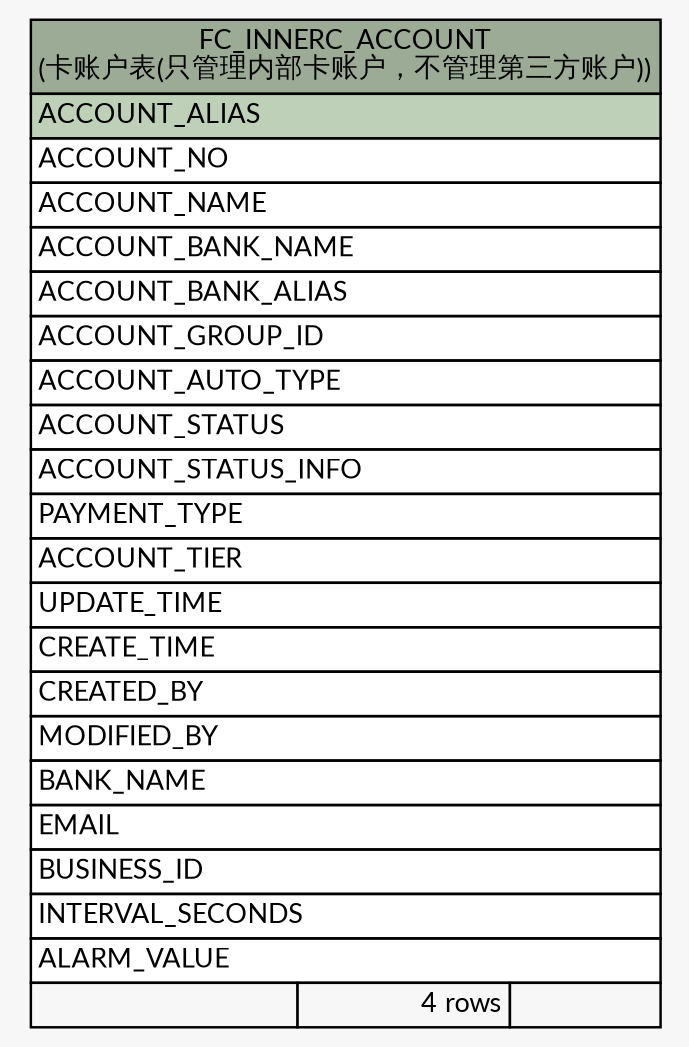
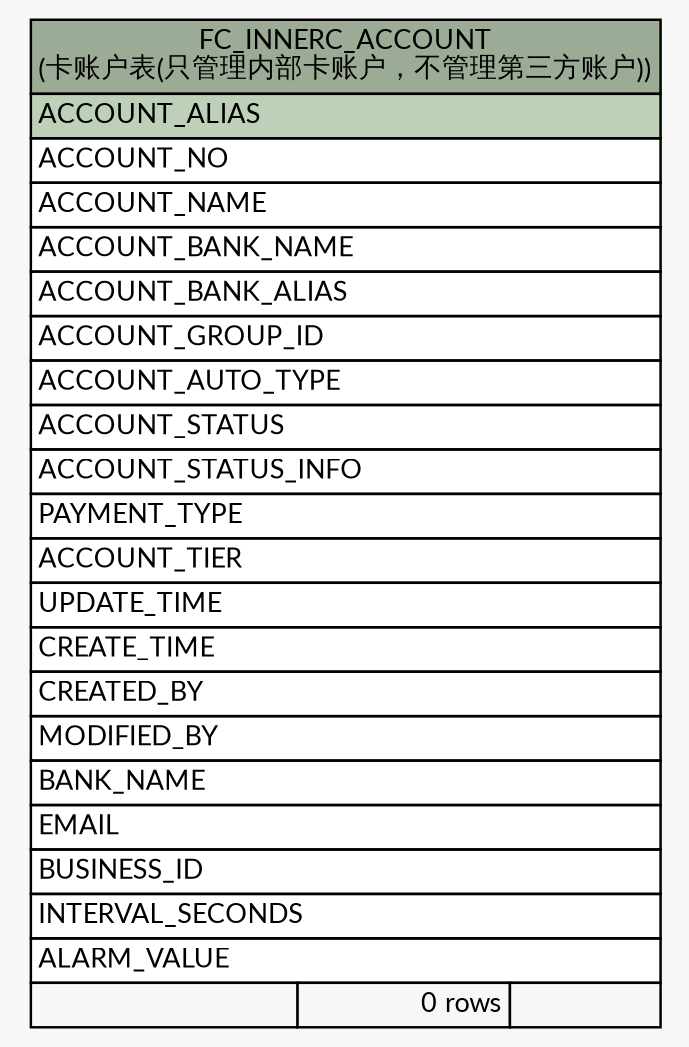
node "FC_INNERC_ACCOUNT": text "4 rows" -> "0 rows"
